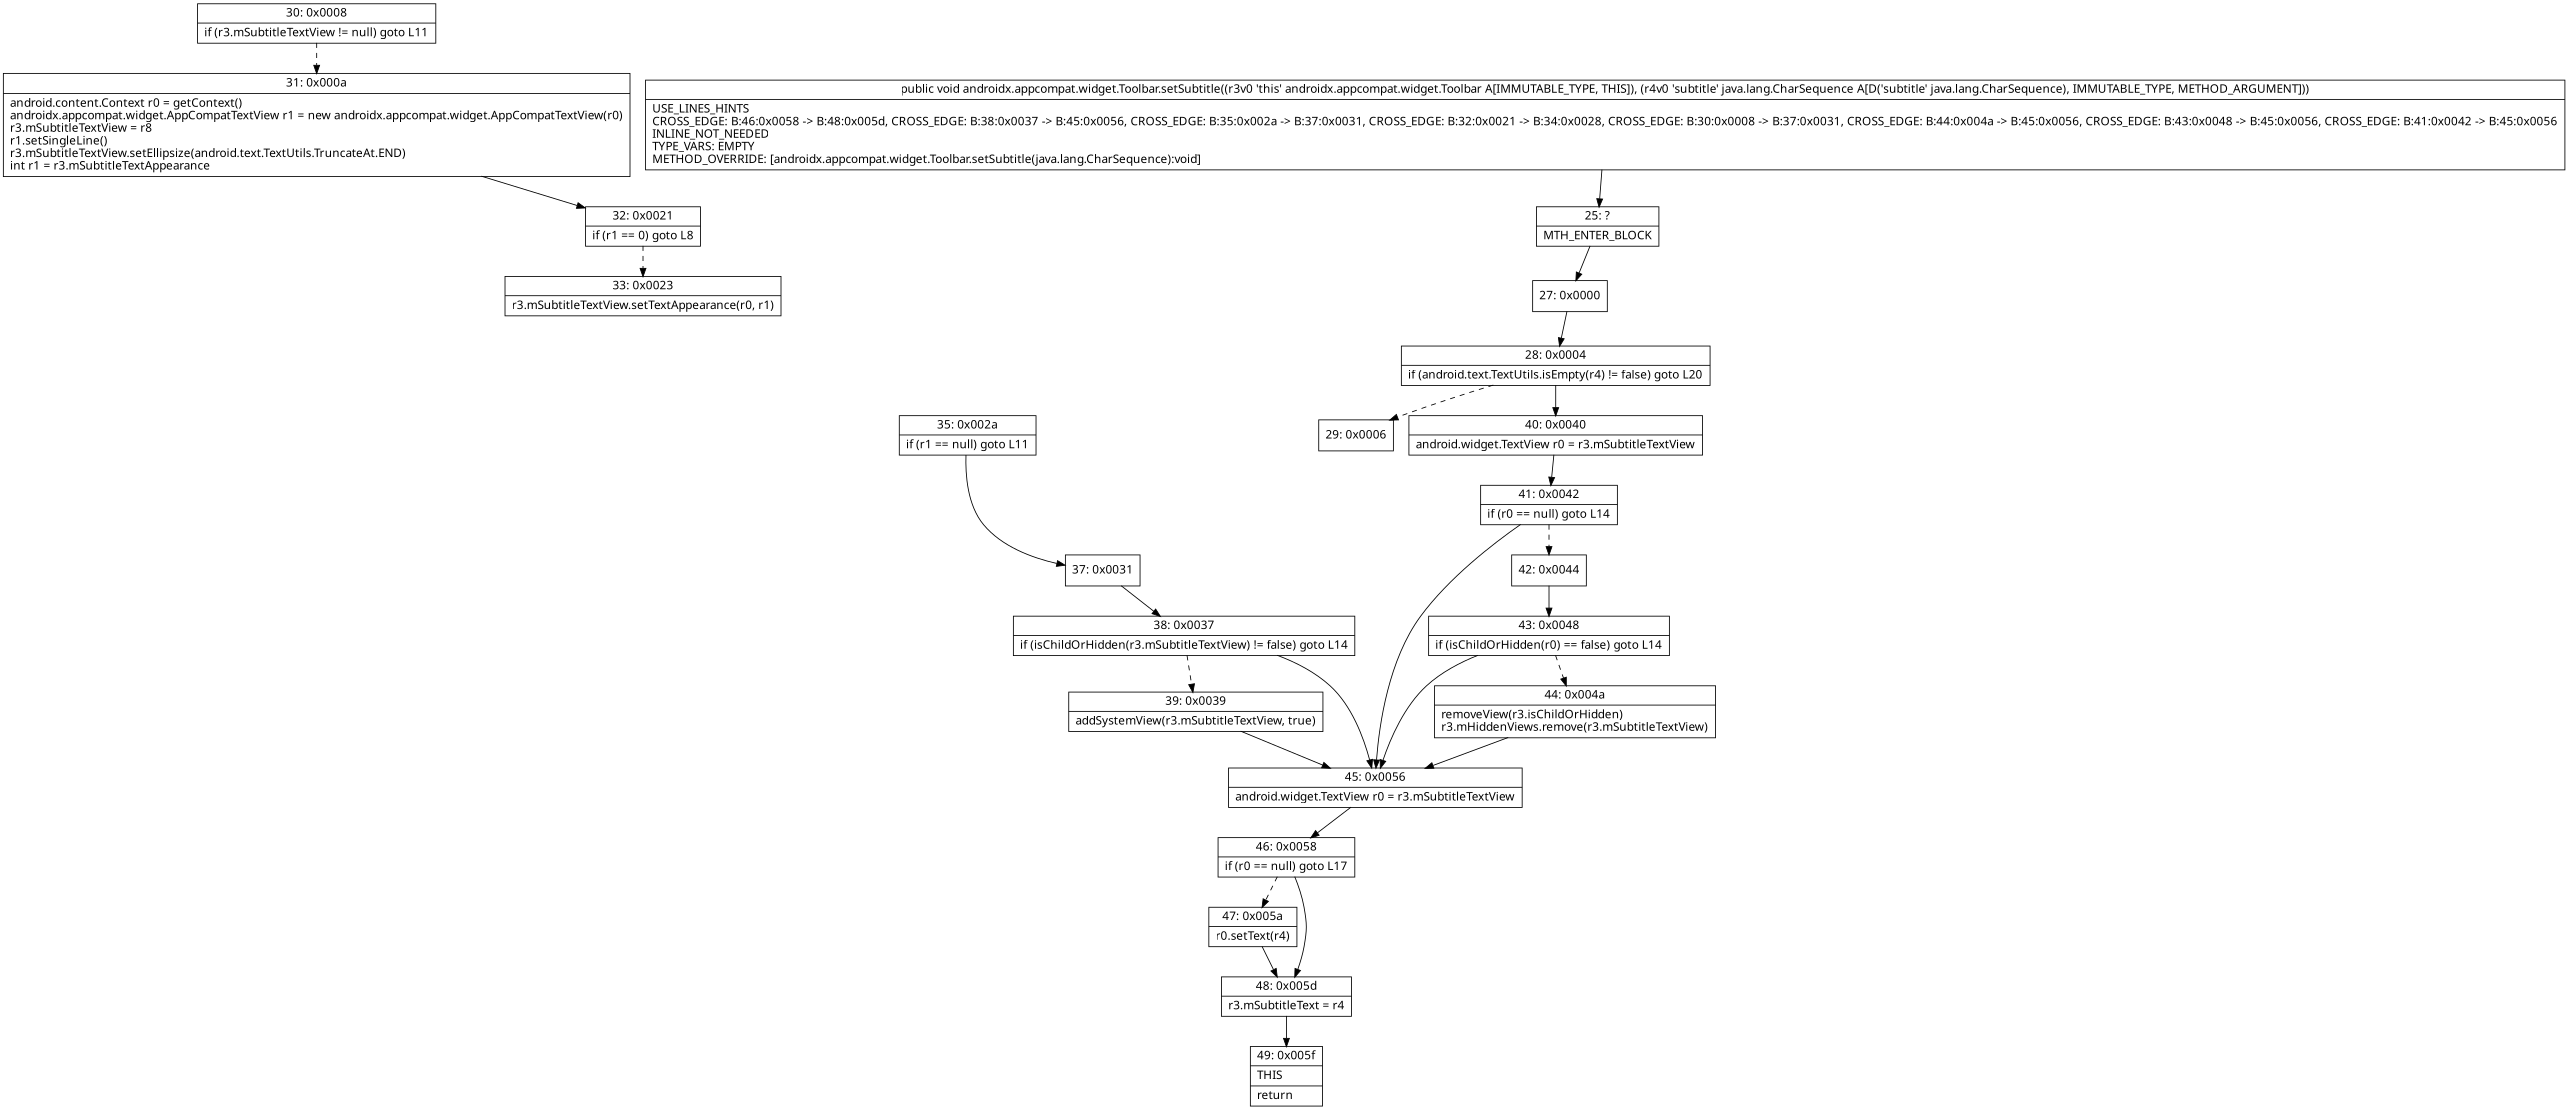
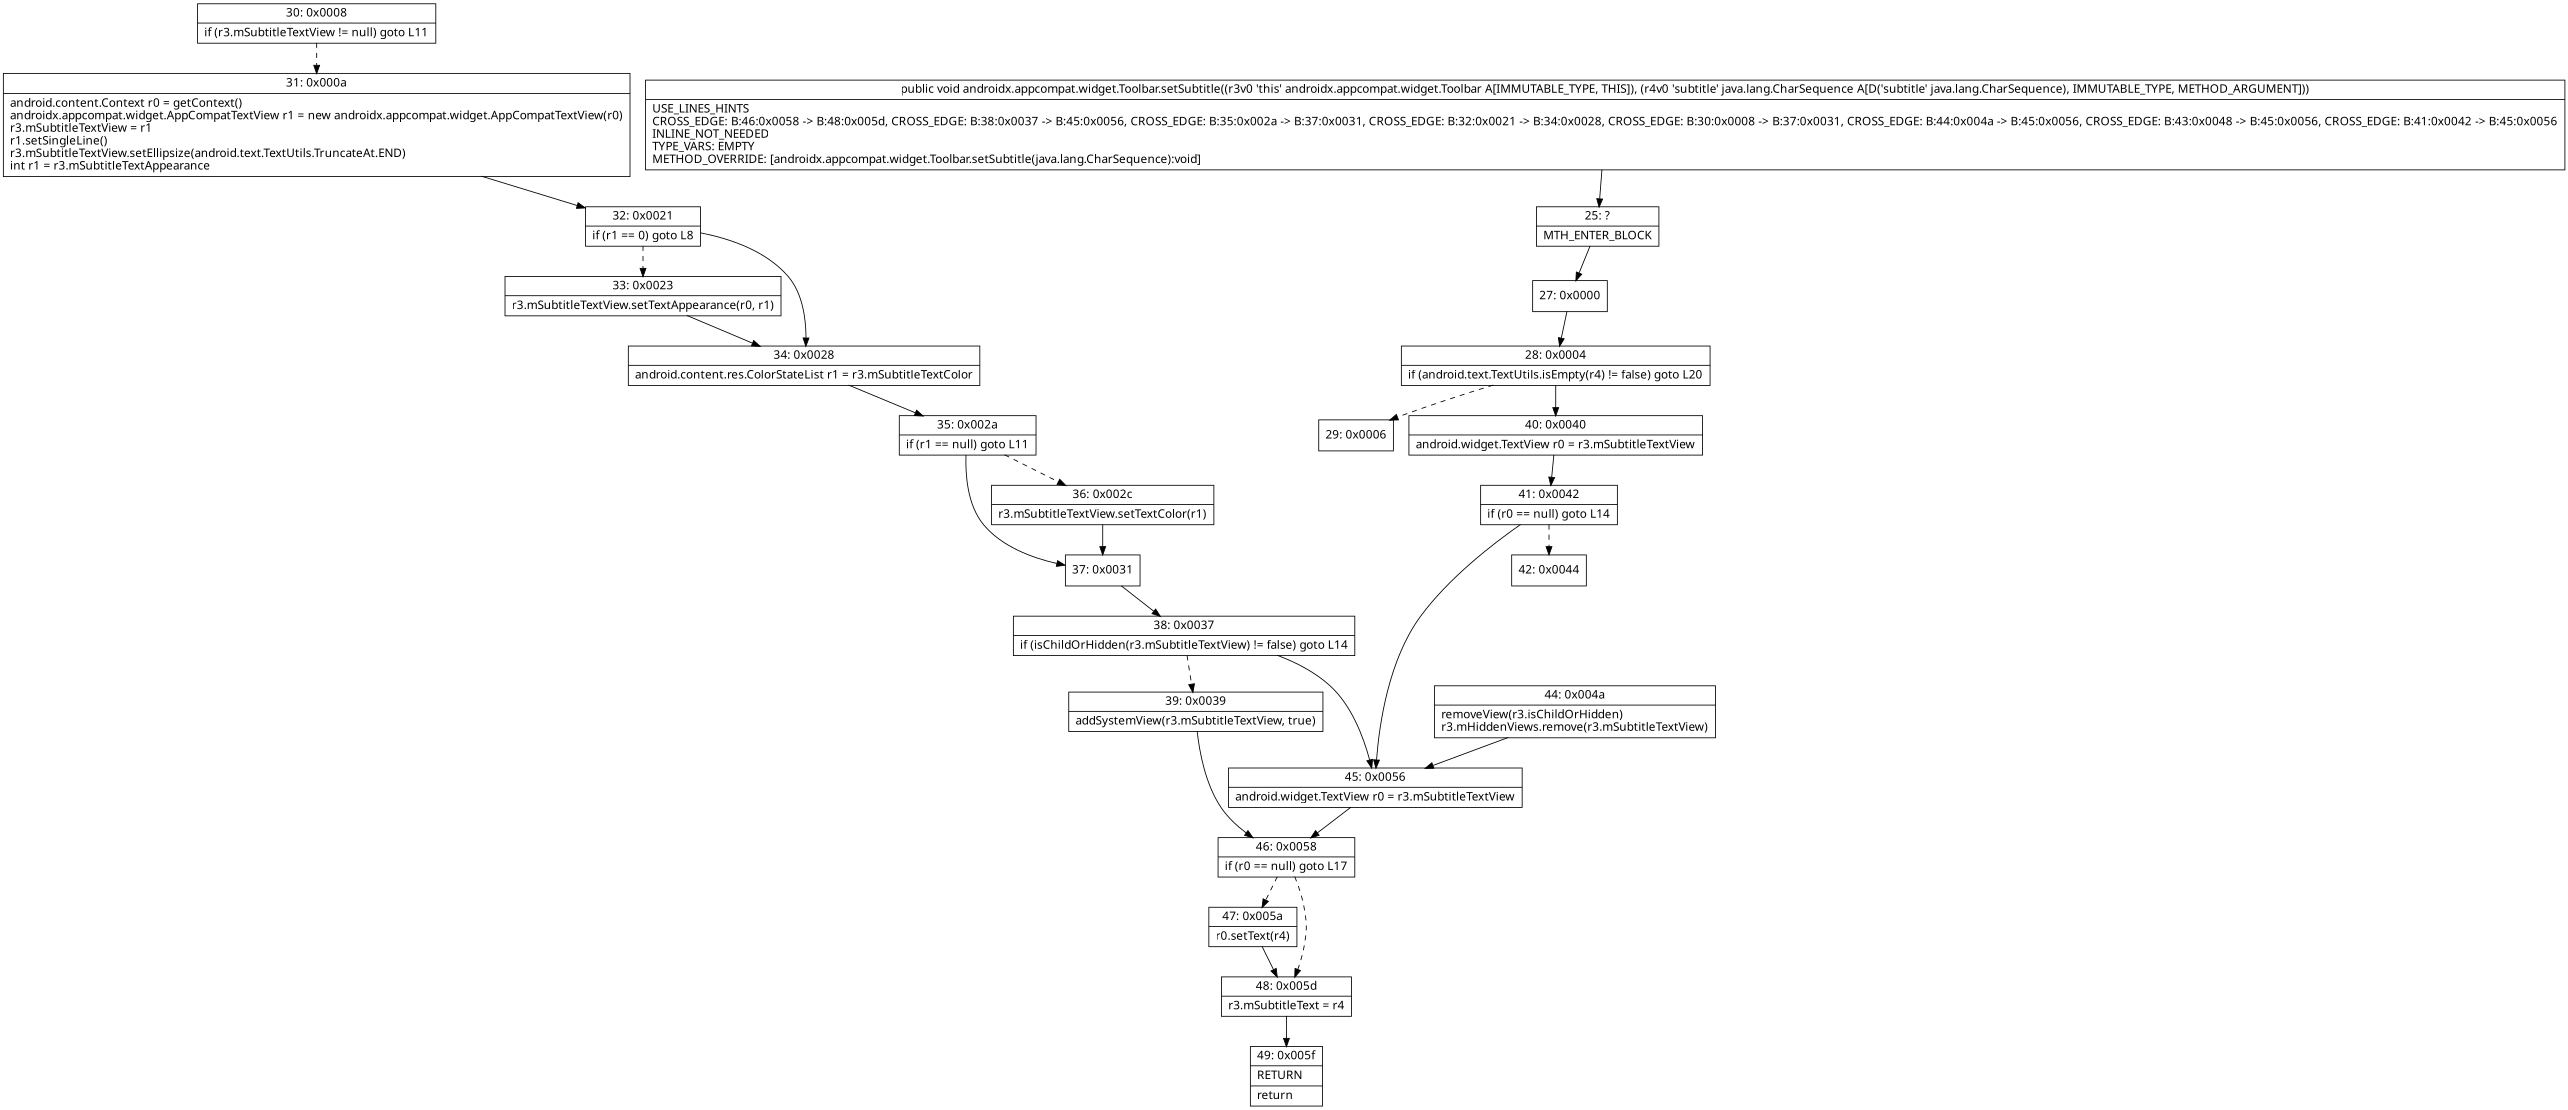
node "31: 0x000a": text "r3.mSubtitleTextView = r8" -> "r3.mSubtitleTextView = r1"
node "34: 0x0028": added
node "36: 0x002c": added
node "43: 0x0048": removed
edge "39: 0x0039" -> "45: 0x0056": now "39: 0x0039" -> "46: 0x0058"
edge "46: 0x0058" -> "48: 0x005d": style solid -> dashed
node "49: 0x005f": text "THIS" -> "RETURN"
